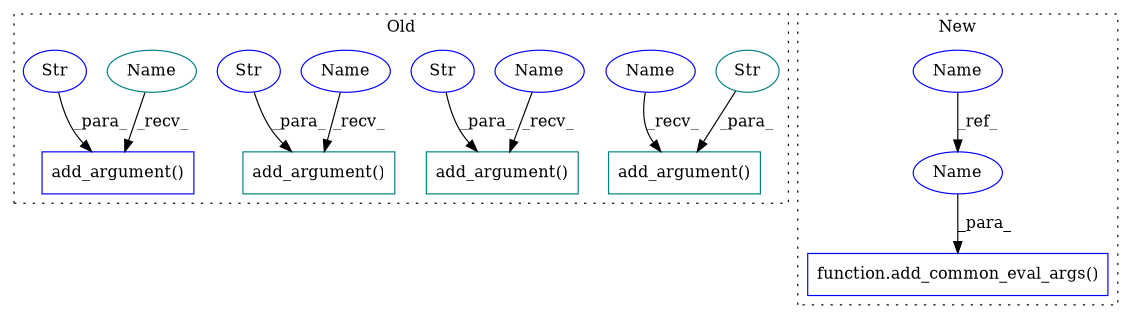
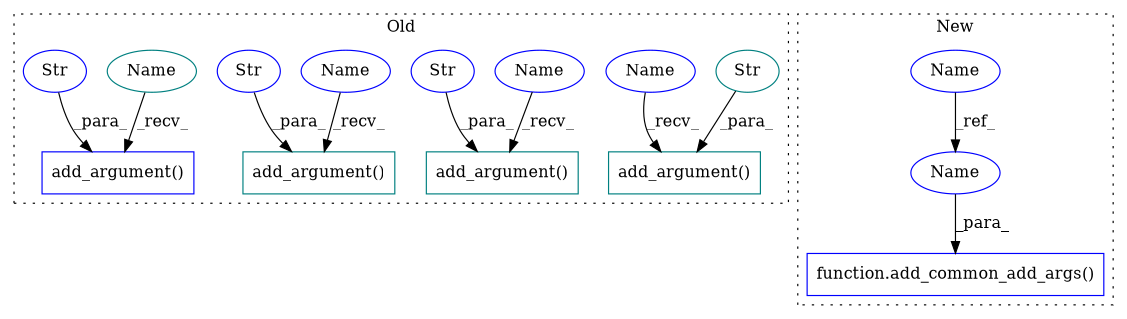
node "function.add_common_eval_args()": label "function.add_common_eval_args()" -> "function.add_common_add_args()"
